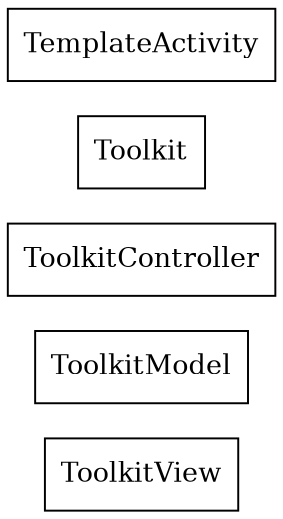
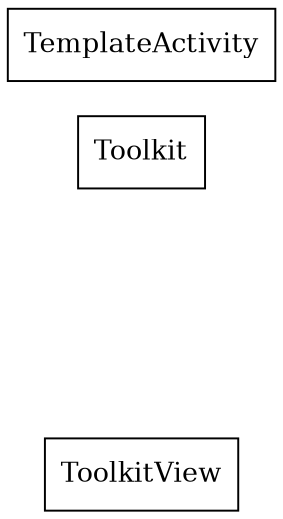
node "ToolkitController": removed
node "ToolkitModel": removed
